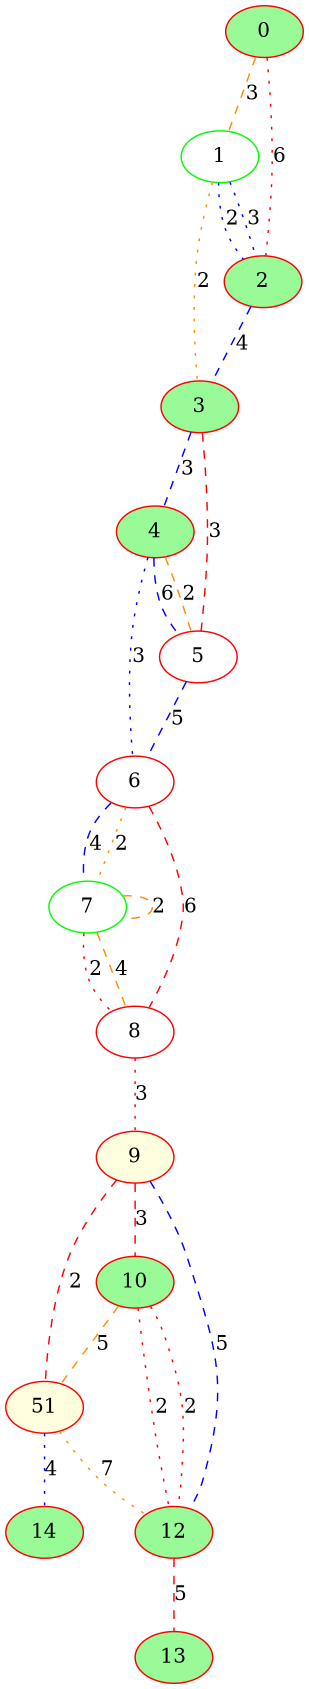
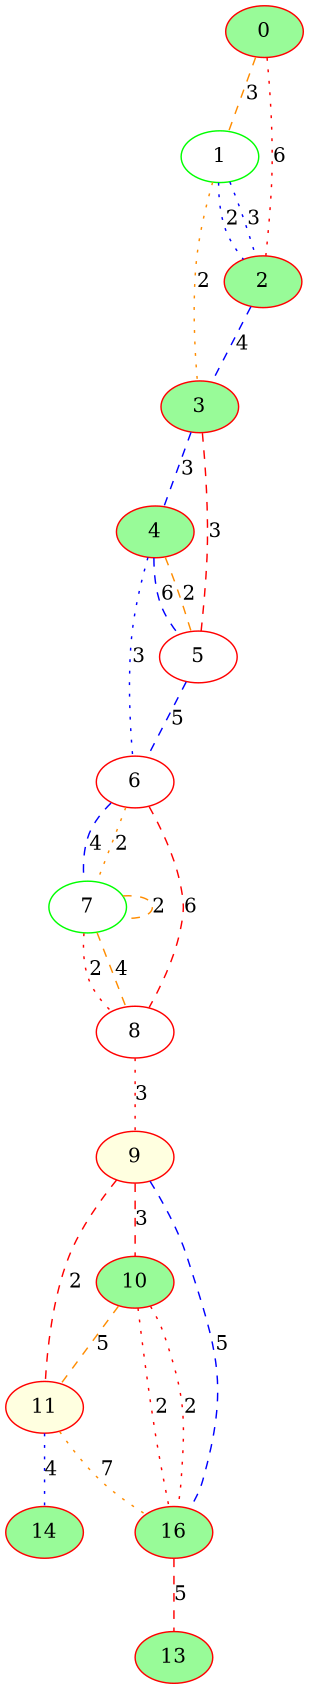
node "51": label "51" -> "11"
node "12": label "12" -> "16"
